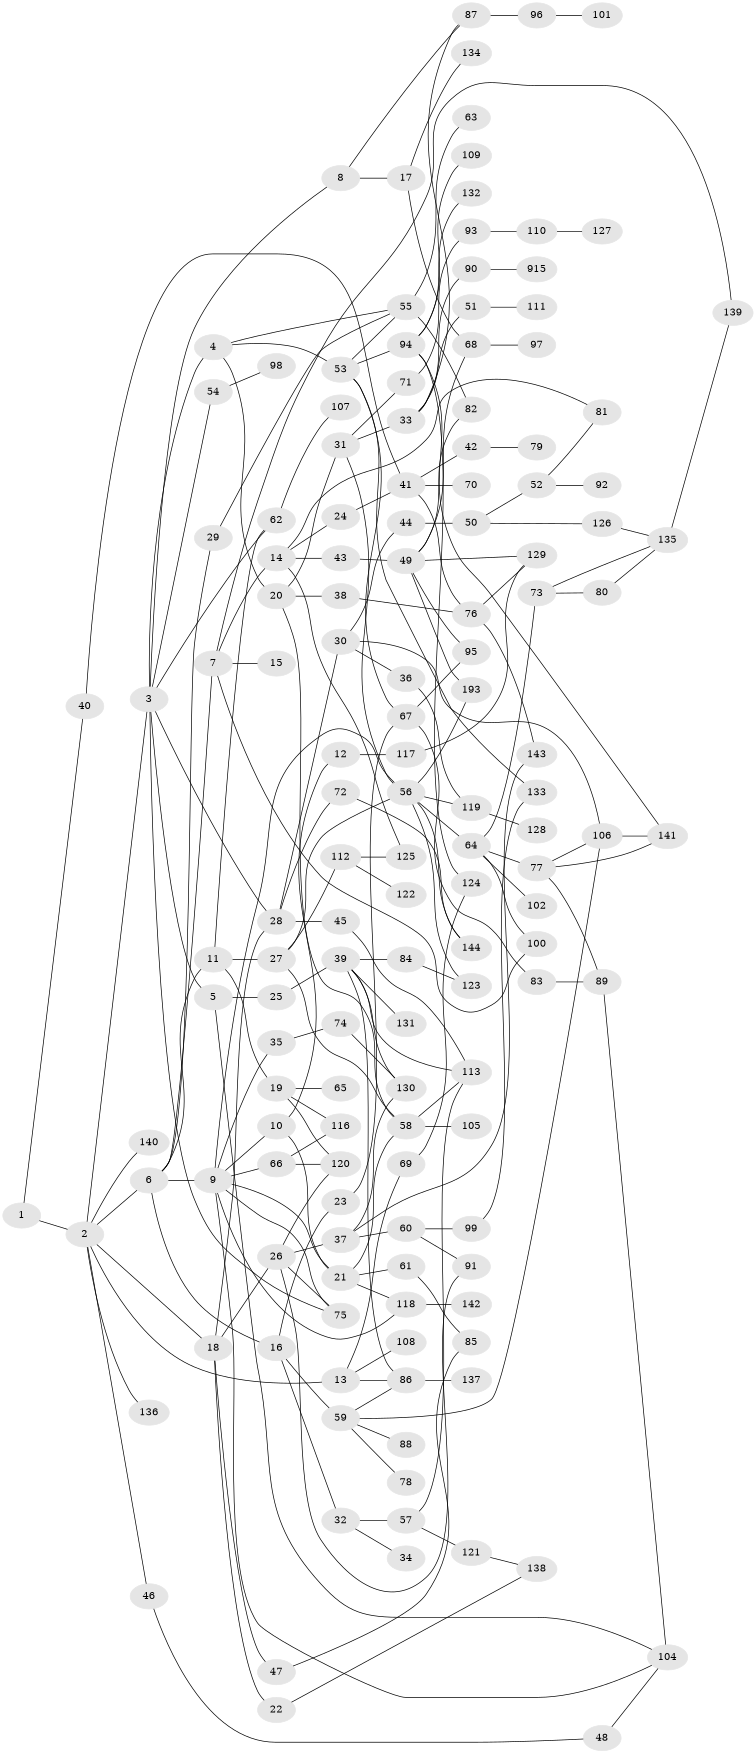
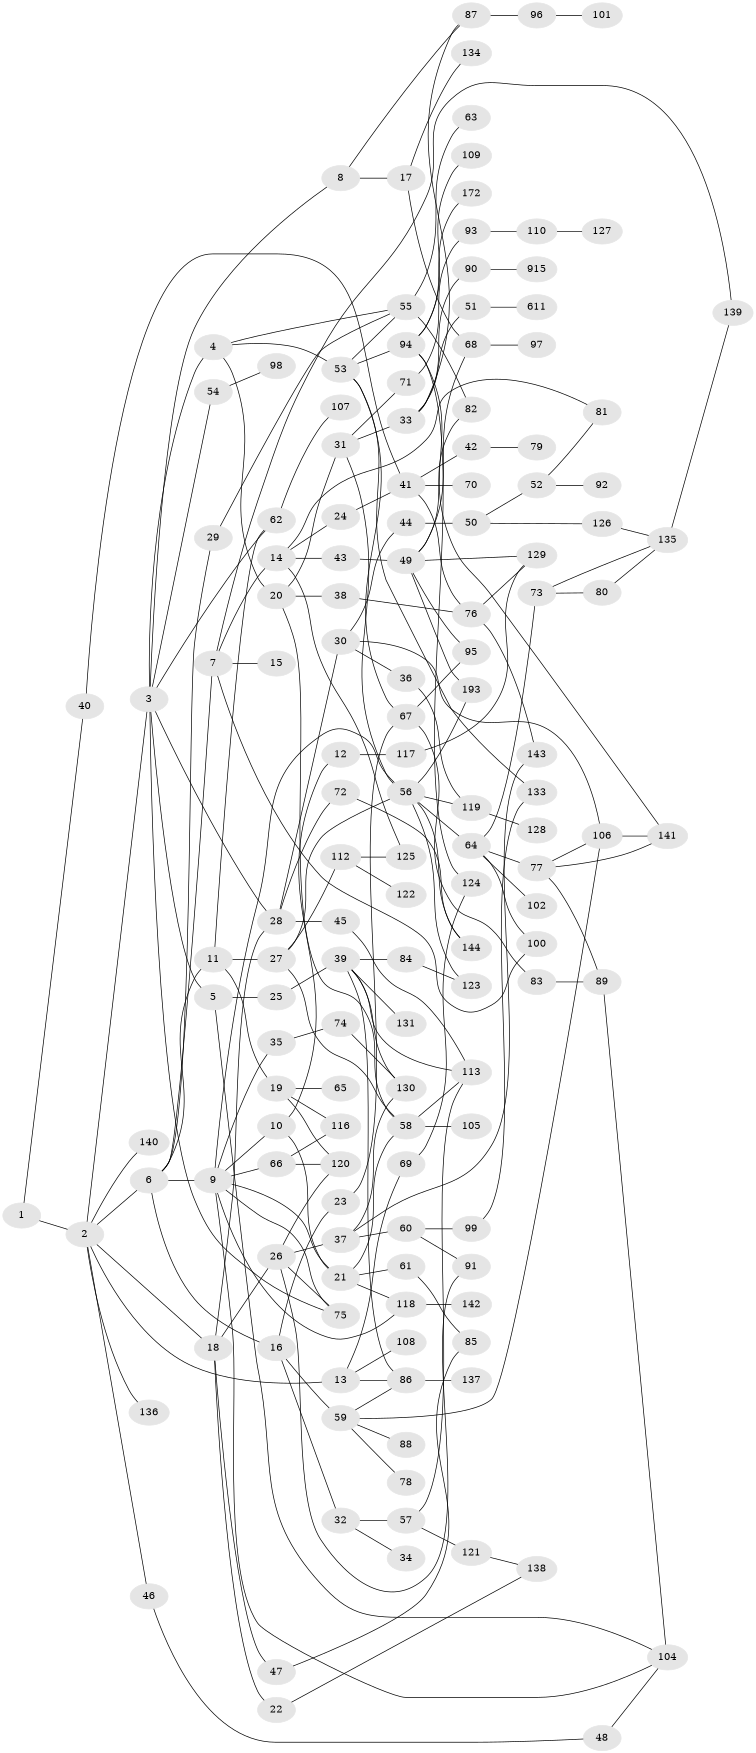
node "132": label "132" -> "172"
node "111": label "111" -> "611"
